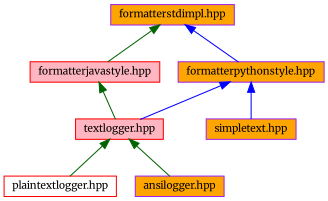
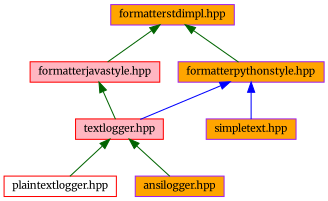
edge "formatterpythonstyle.hpp" -> "formatterstdimpl.hpp": color blue -> darkgreen
